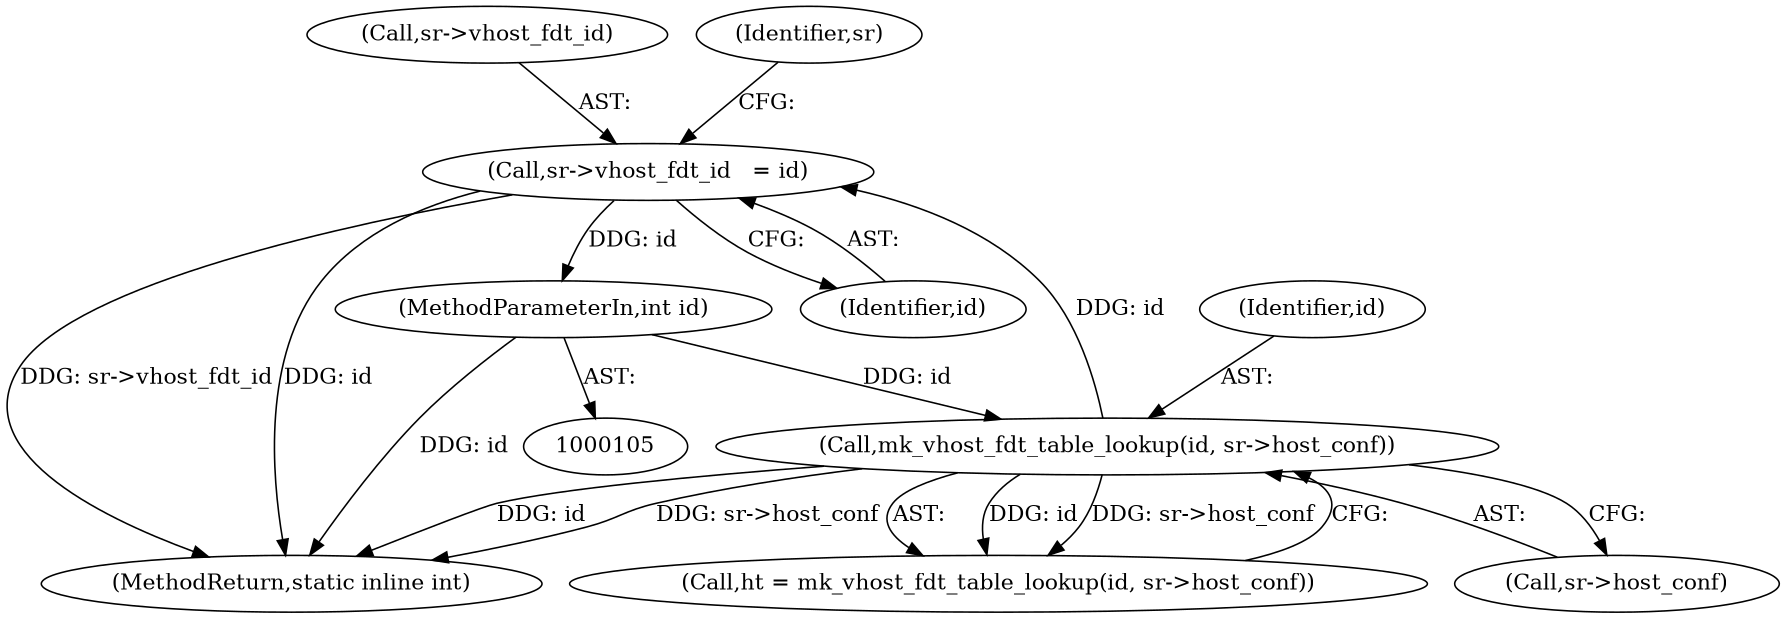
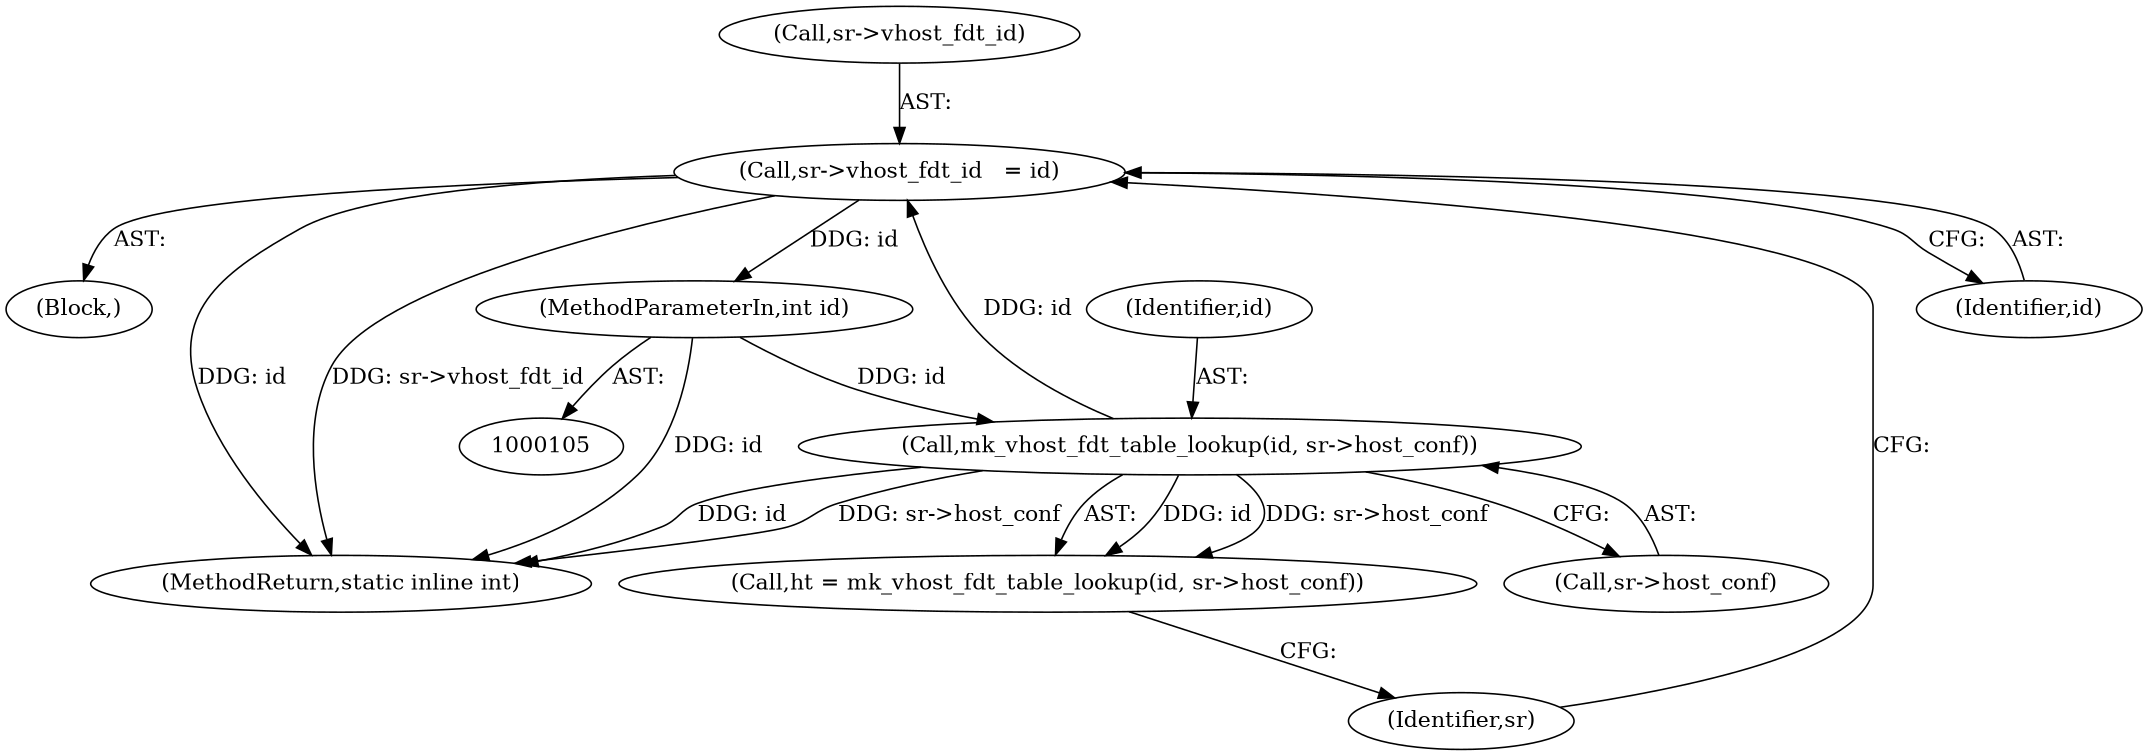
node "(Block,)": added
edge "(Call,ht = mk_vhost_fdt_table_lookup(id, sr->host_conf))" -> "(Call,mk_vhost_fdt_table_lookup(id, sr->host_conf))": now "(Call,ht = mk_vhost_fdt_table_lookup(id, sr->host_conf))" -> "(Identifier,sr)"
